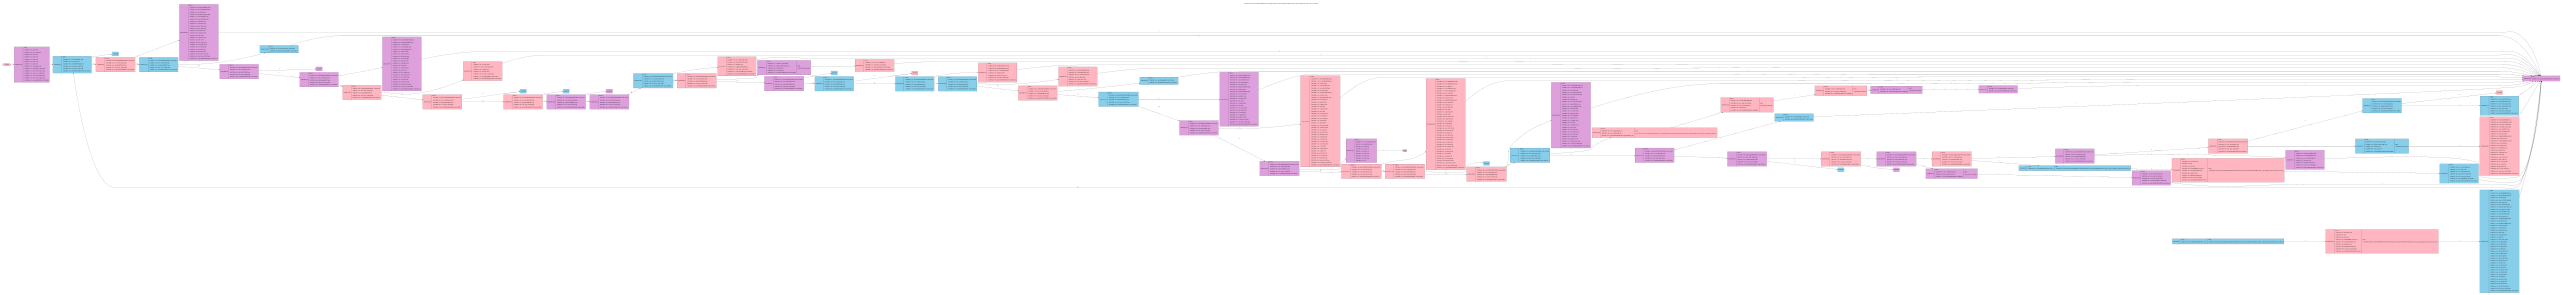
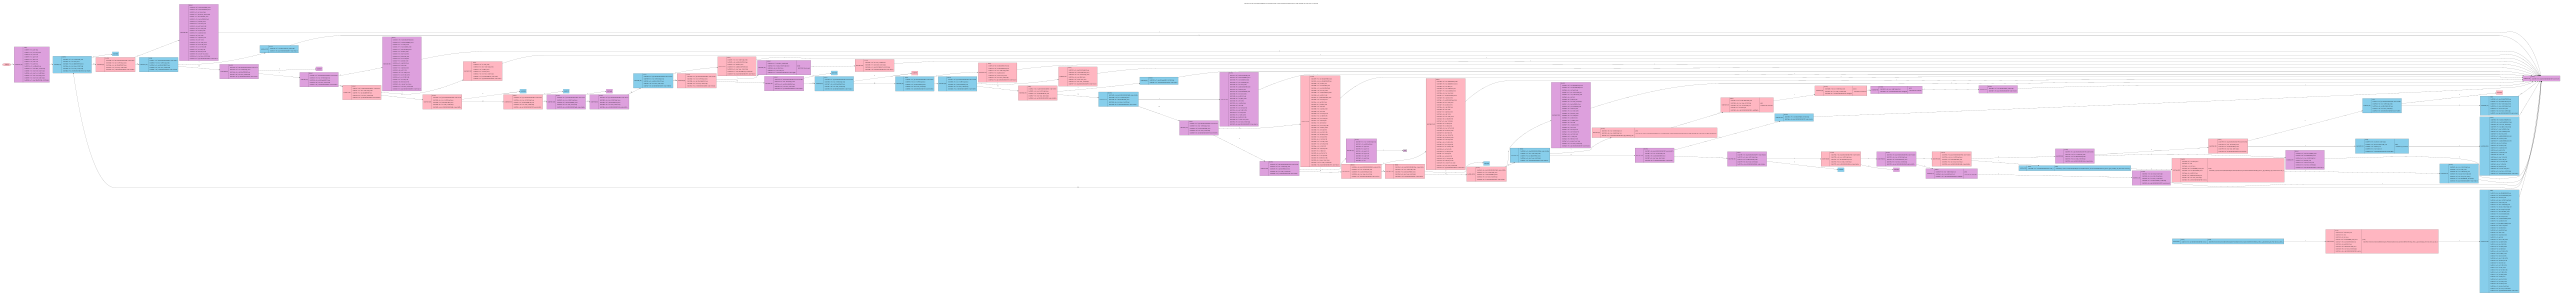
node "0x40198b [105]": fillcolor lightpink -> skyblue
